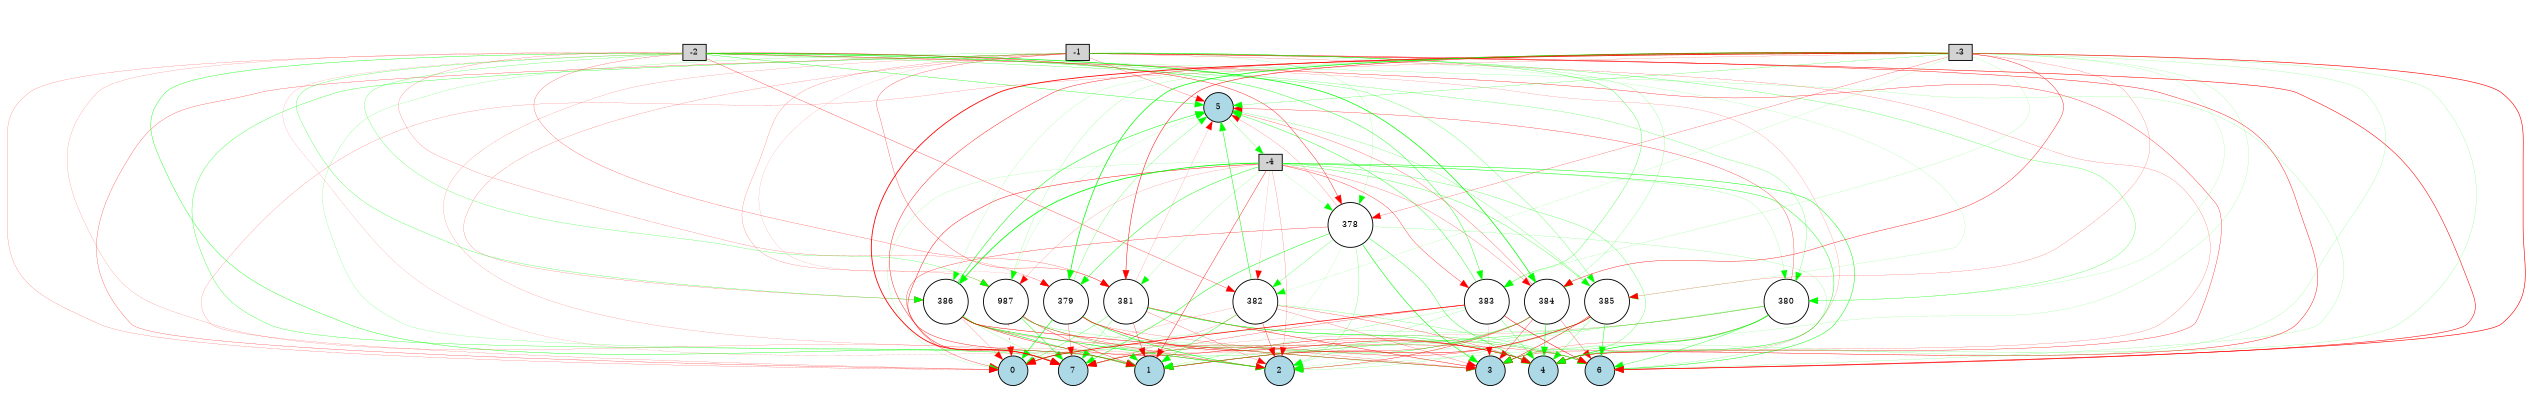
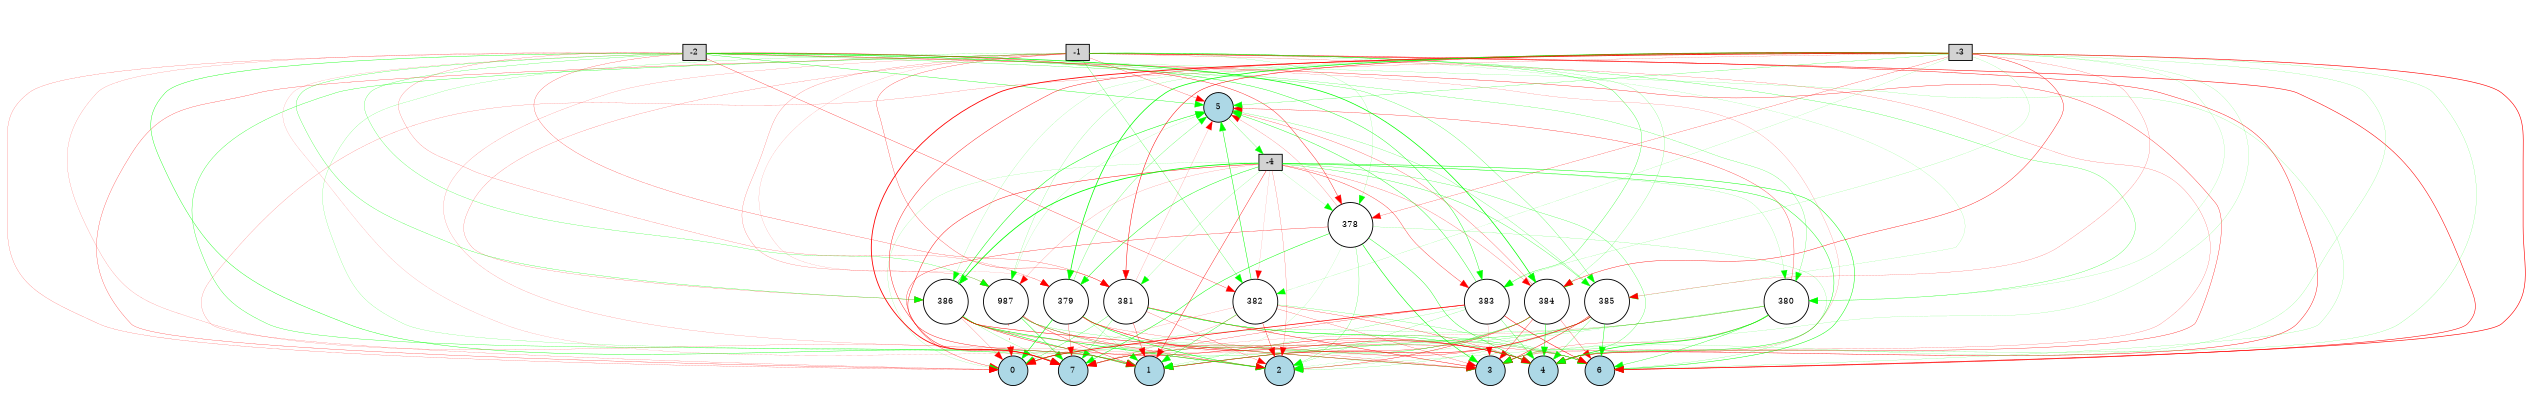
edge "378" -> "382": now "-1" -> "382"
